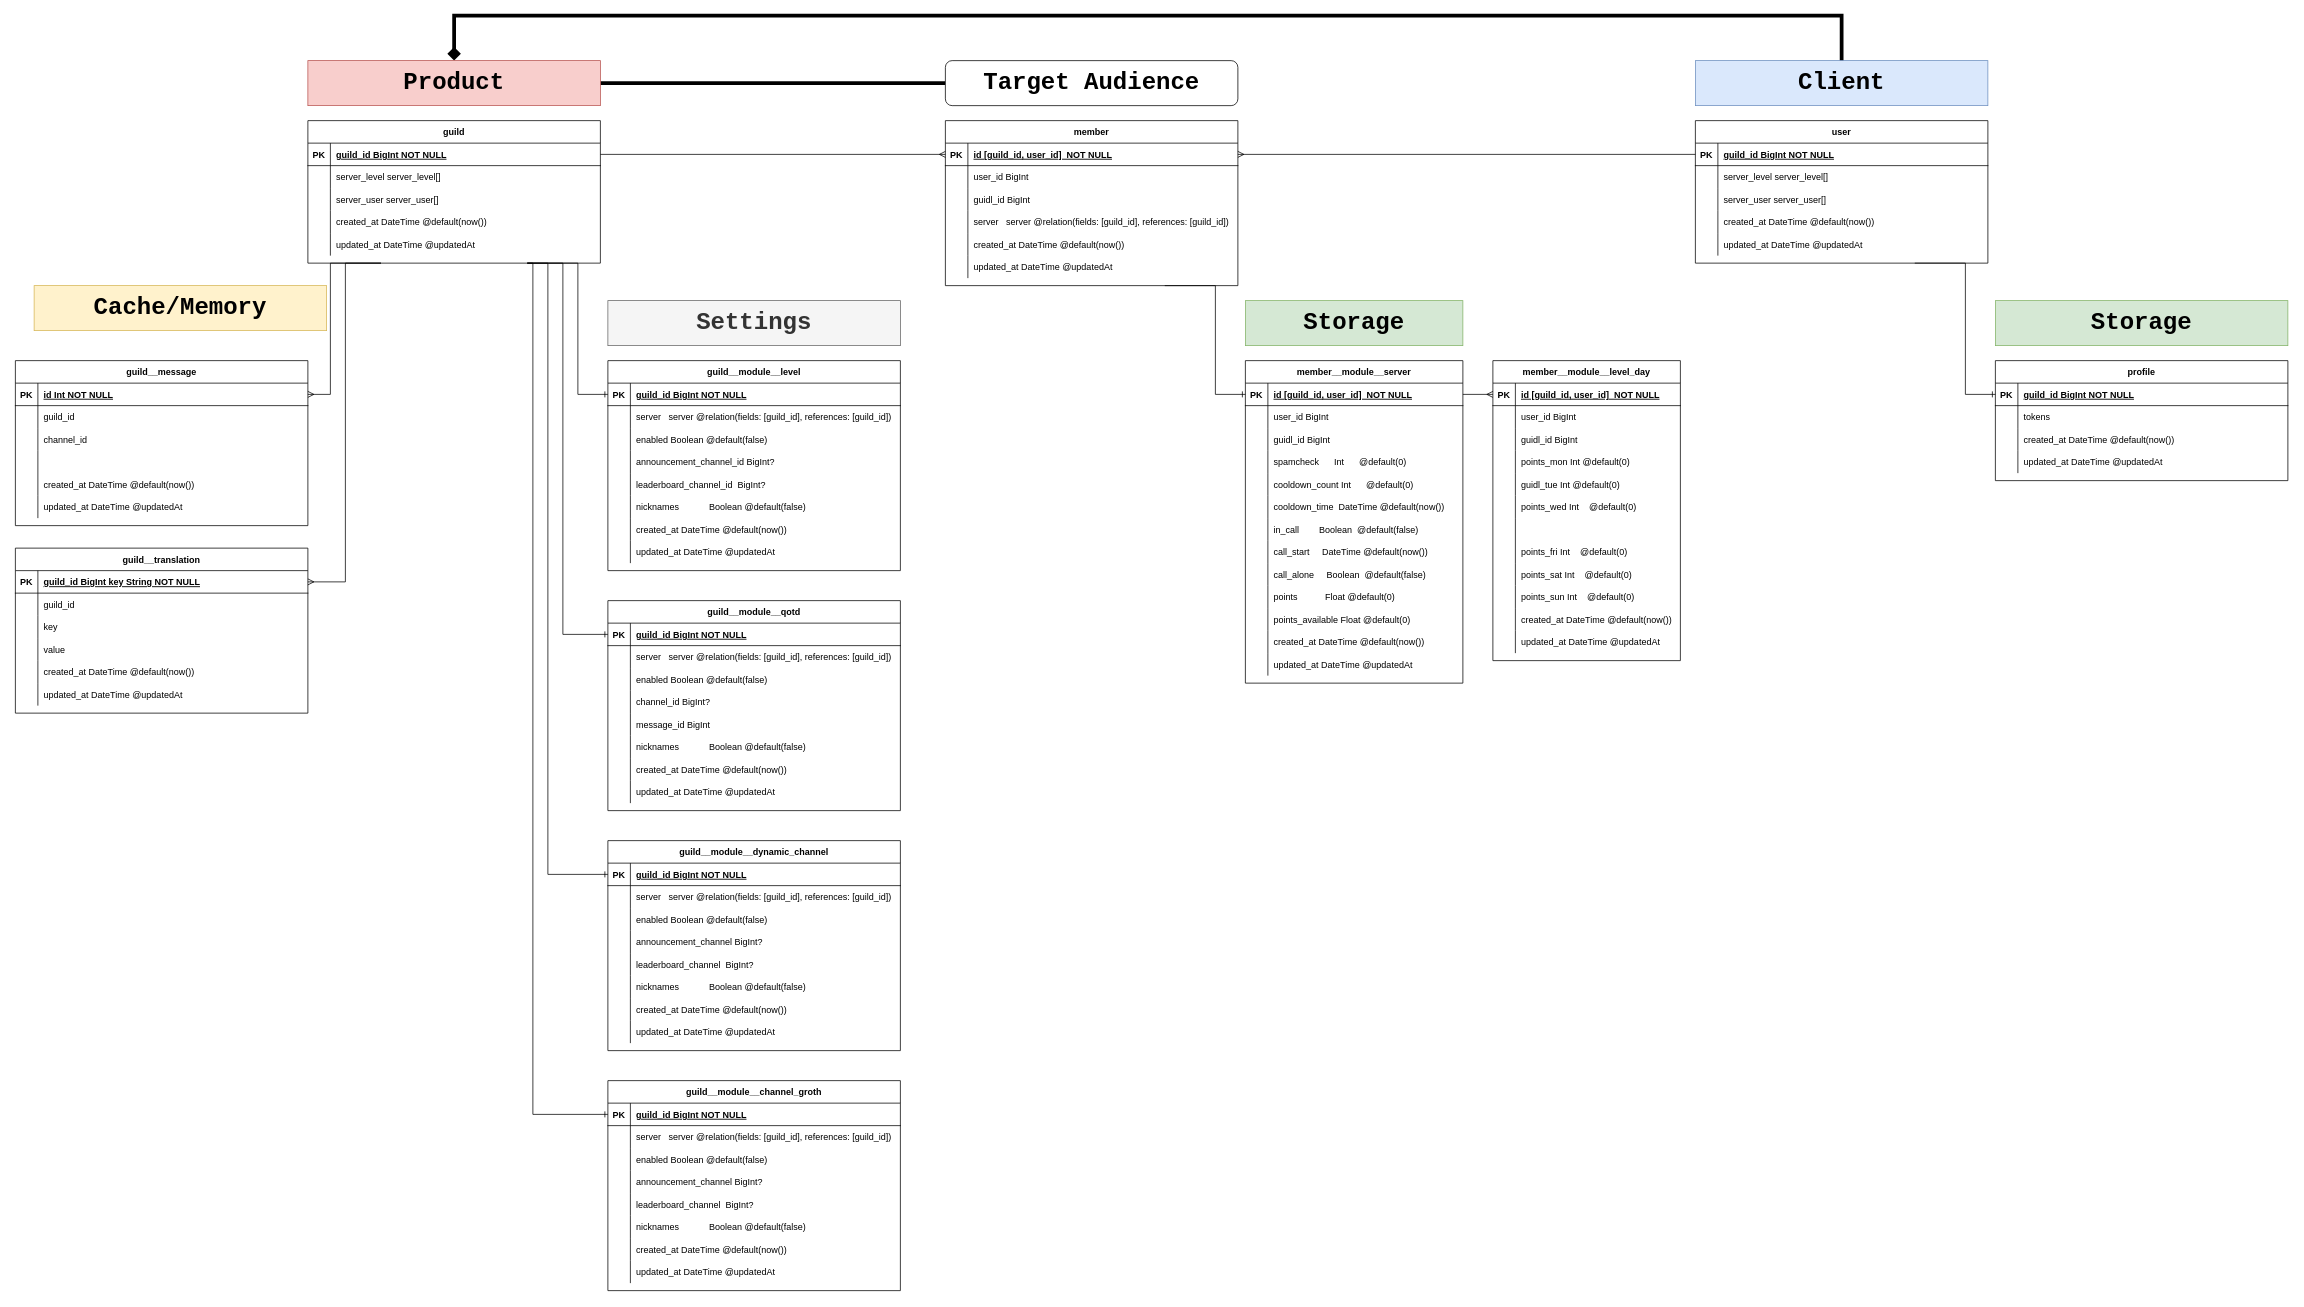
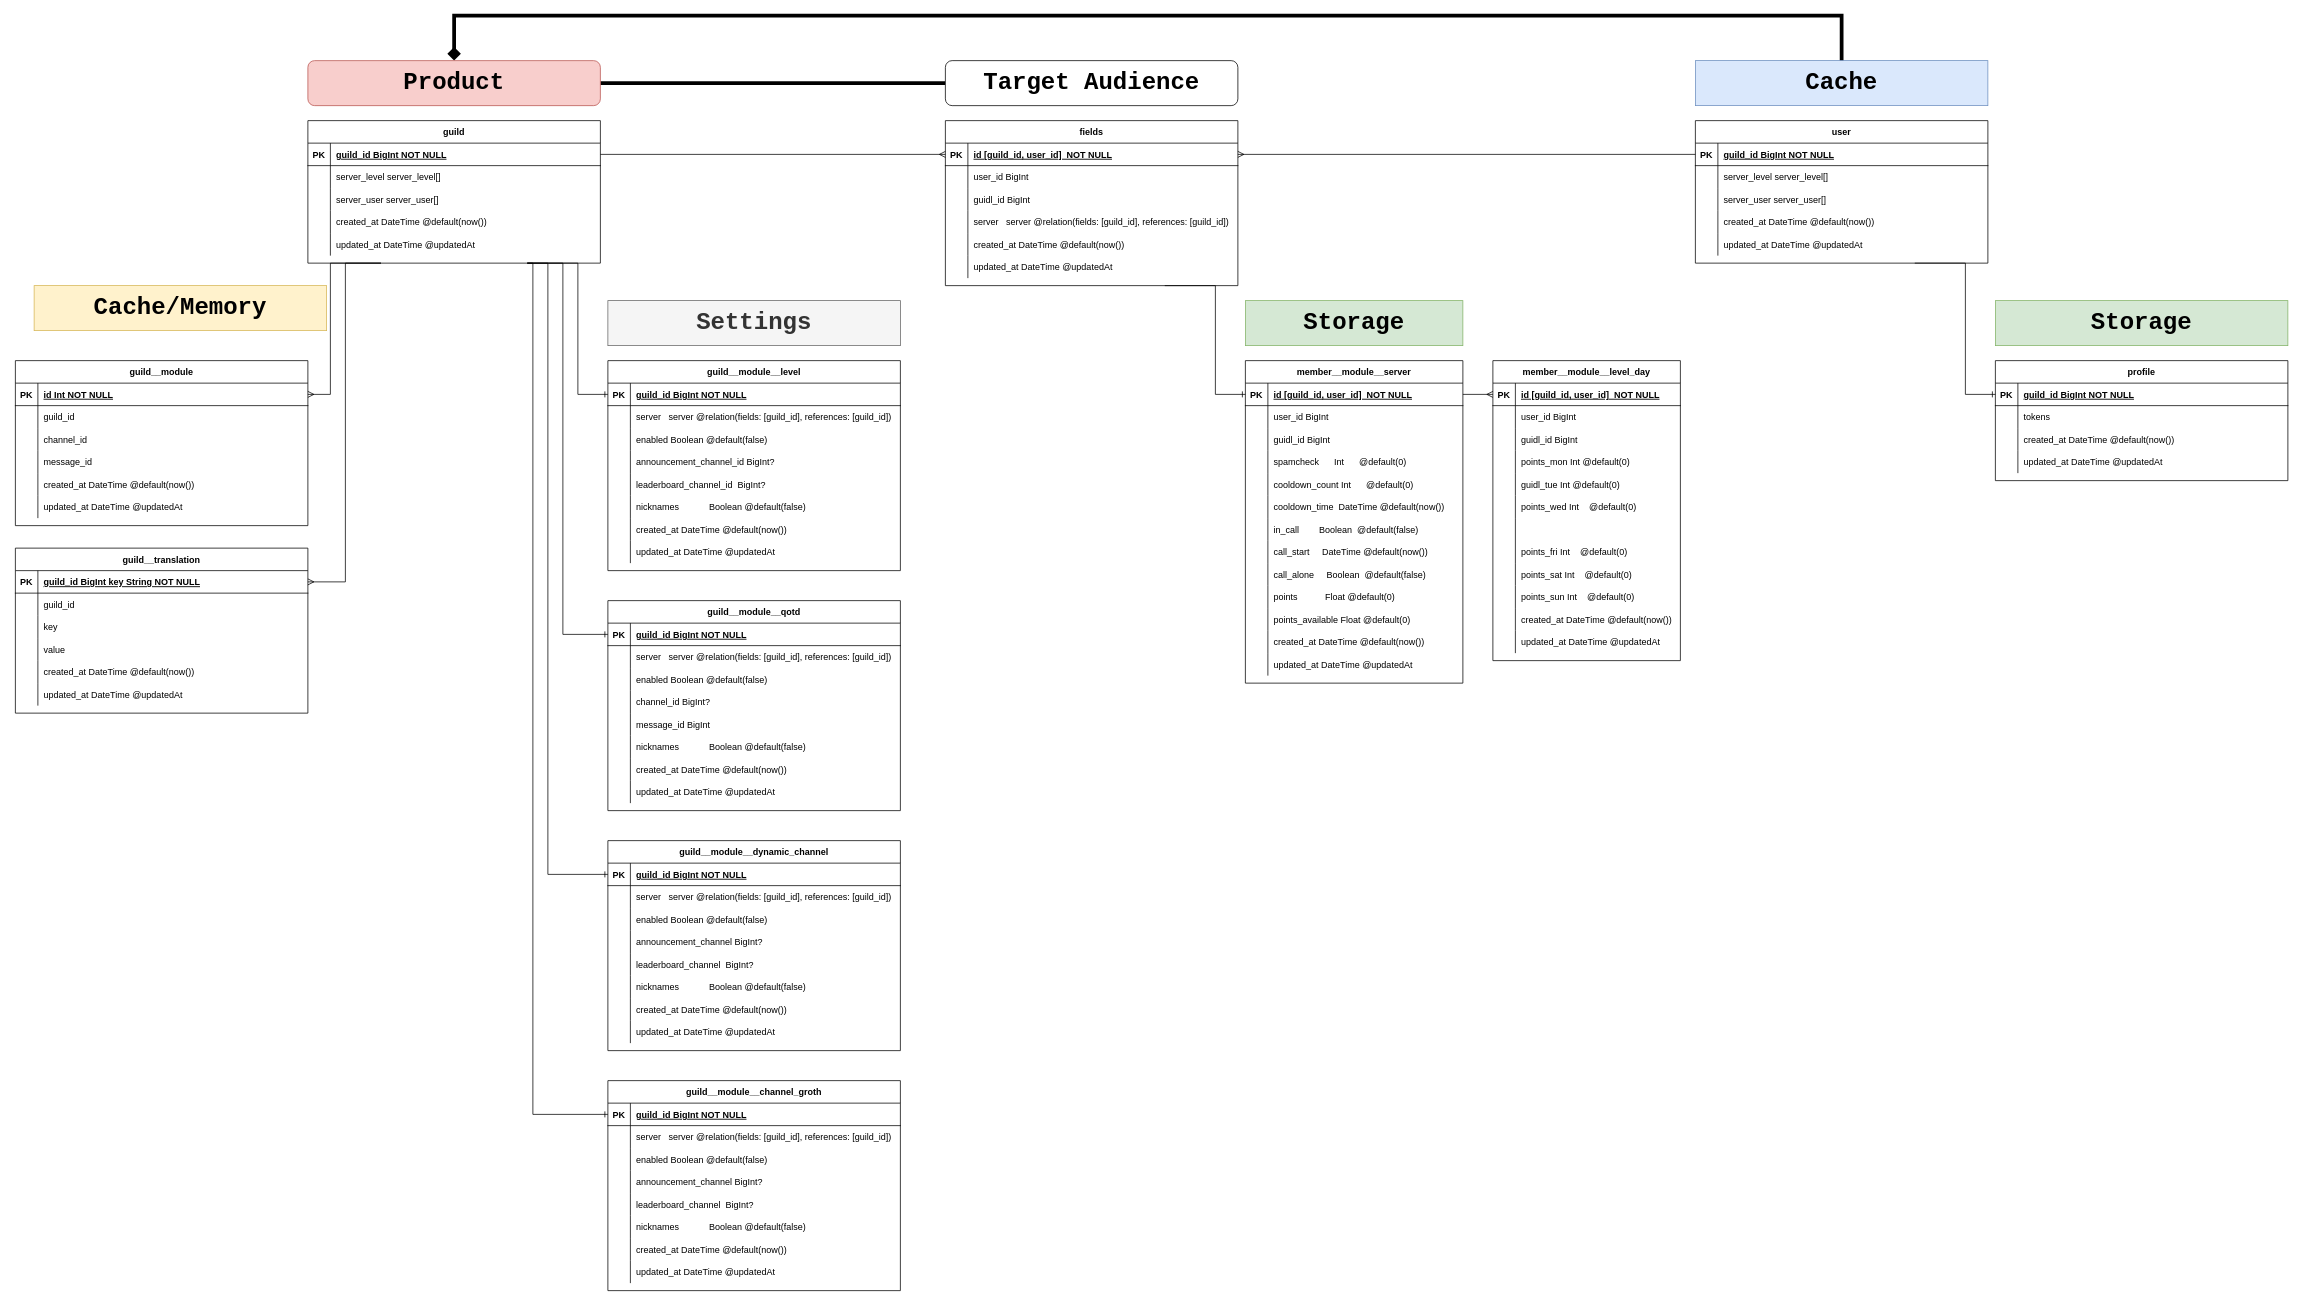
node "Product": shape rectangle -> rounded rectangle
node "Client": label "Client" -> "Cache"
node "member": label "member" -> "fields"
node "guild__message": label "guild__message" -> "guild__module"
node "message_id": added
